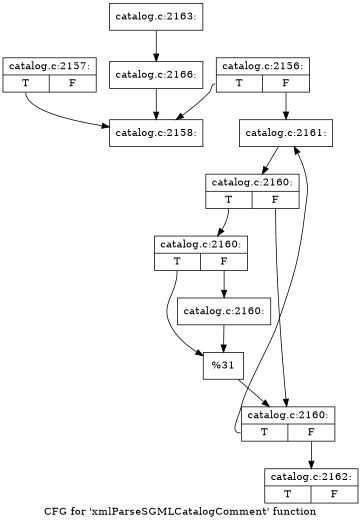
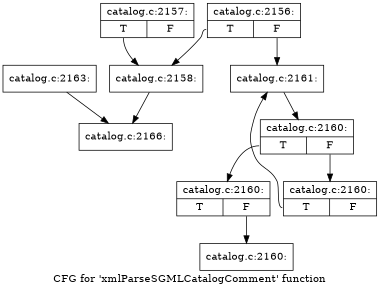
edge "catalog.c:2166:" -> "catalog.c:2158:": reversed
node "%31": removed
node "catalog.c:2162:": removed
